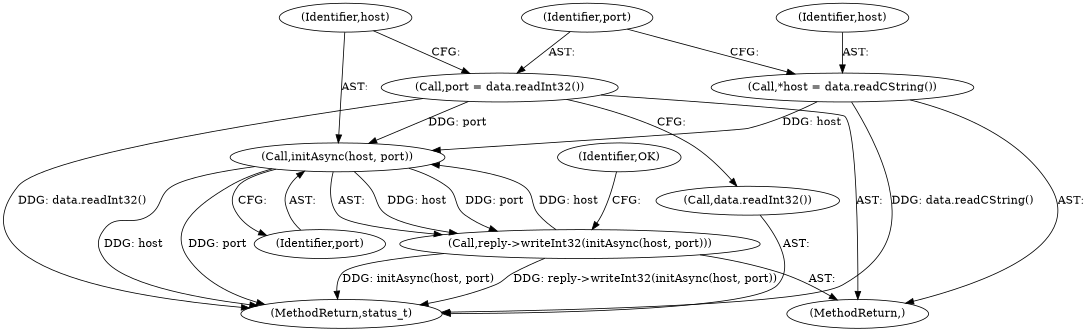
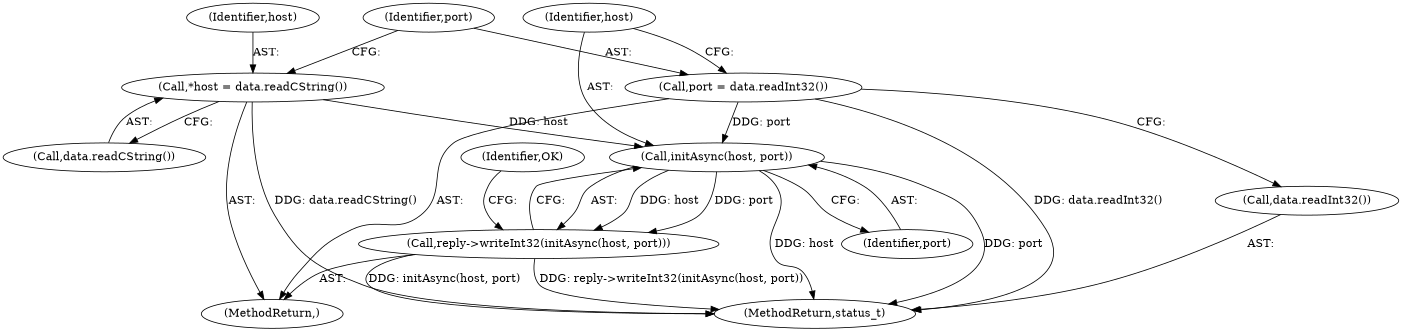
node "(Call,data.readCString())": added
edge "(Call,reply->writeInt32(initAsync(host, port)))" -> "(Call,initAsync(host, port))": label "DDG: host" -> "CFG: "
